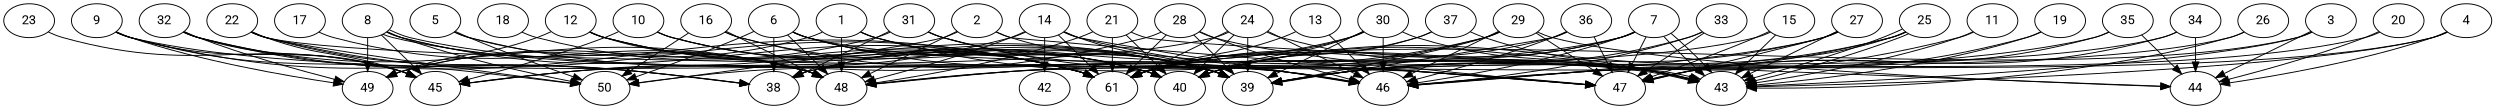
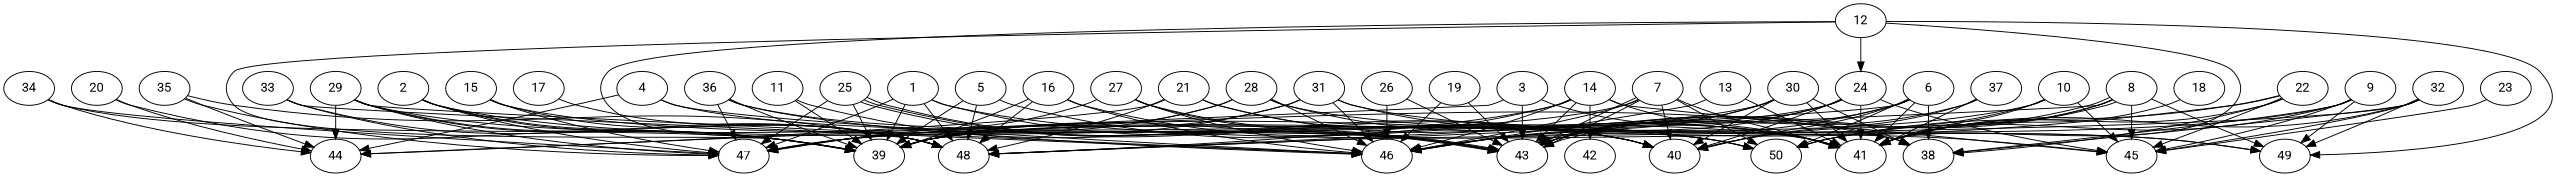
edge "12" -> "40": now "12" -> "24"
node "61": label "61" -> "41"
